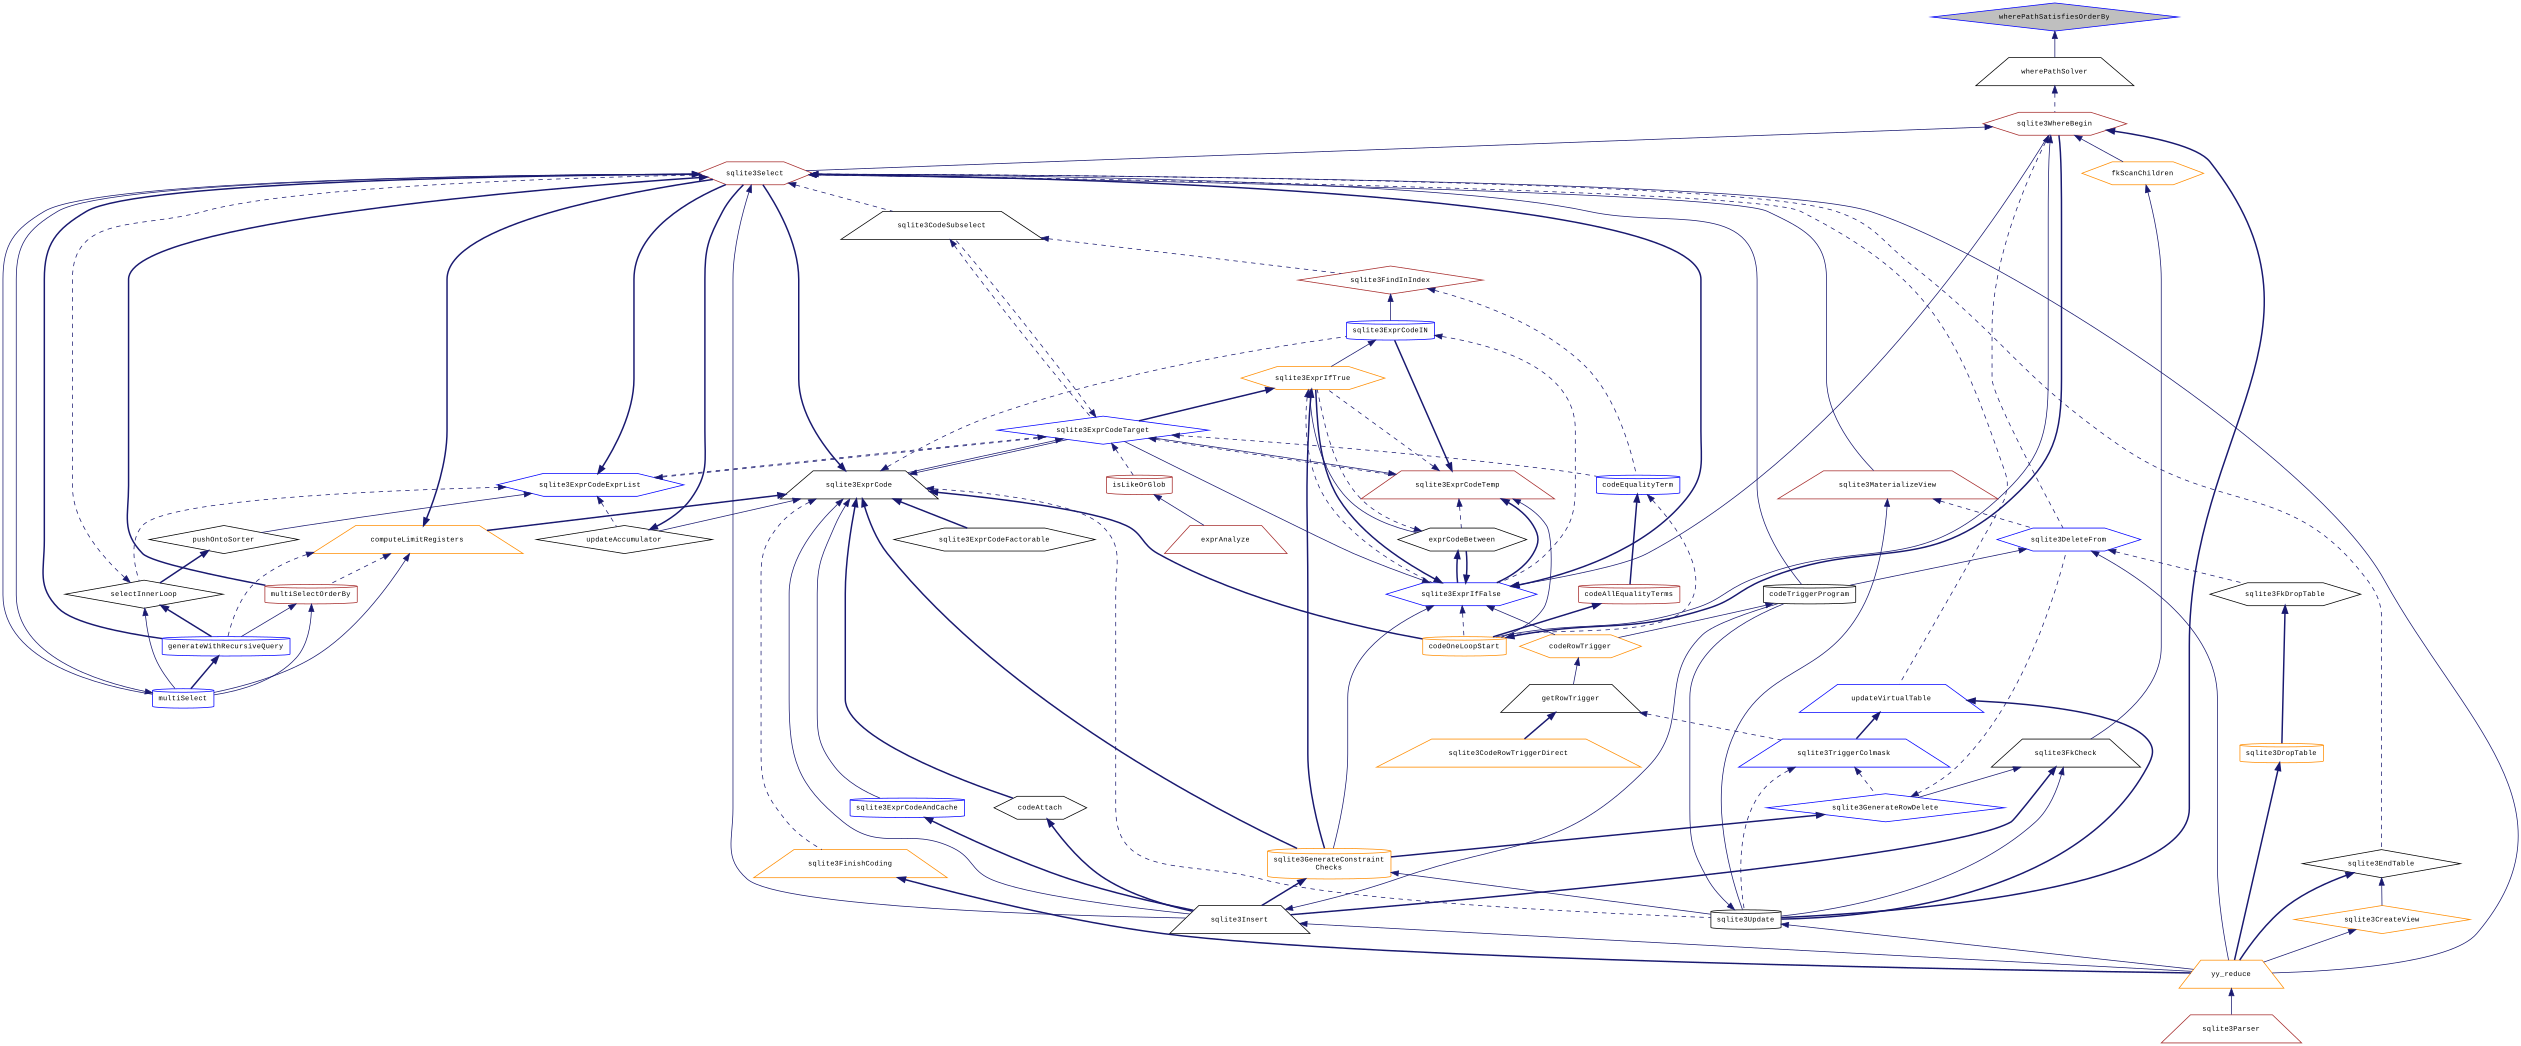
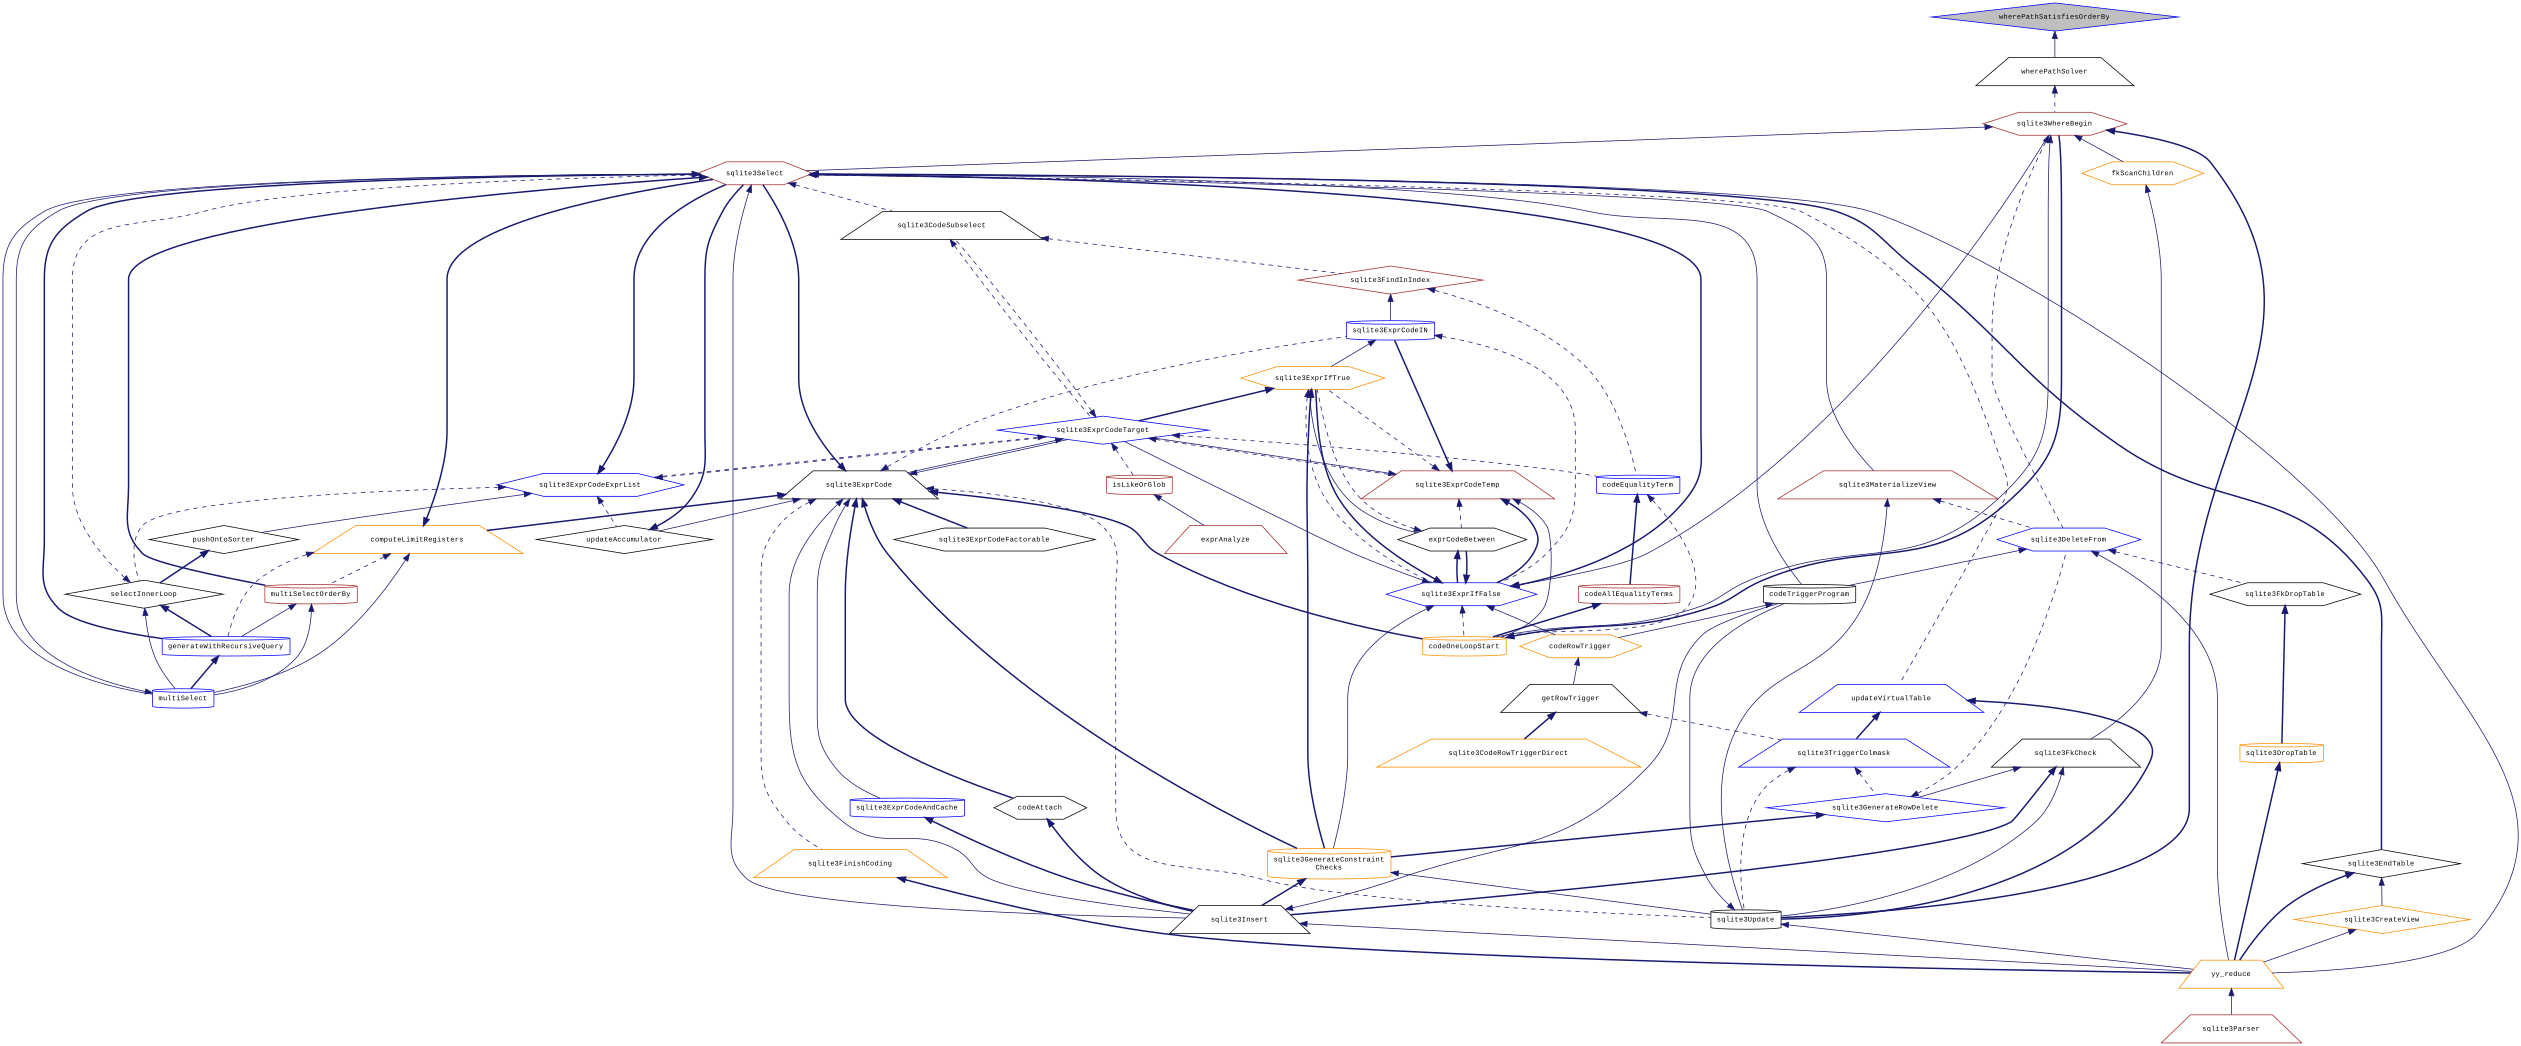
edge "sqlite3EndTable" -> "sqlite3Select": style dashed -> bold
